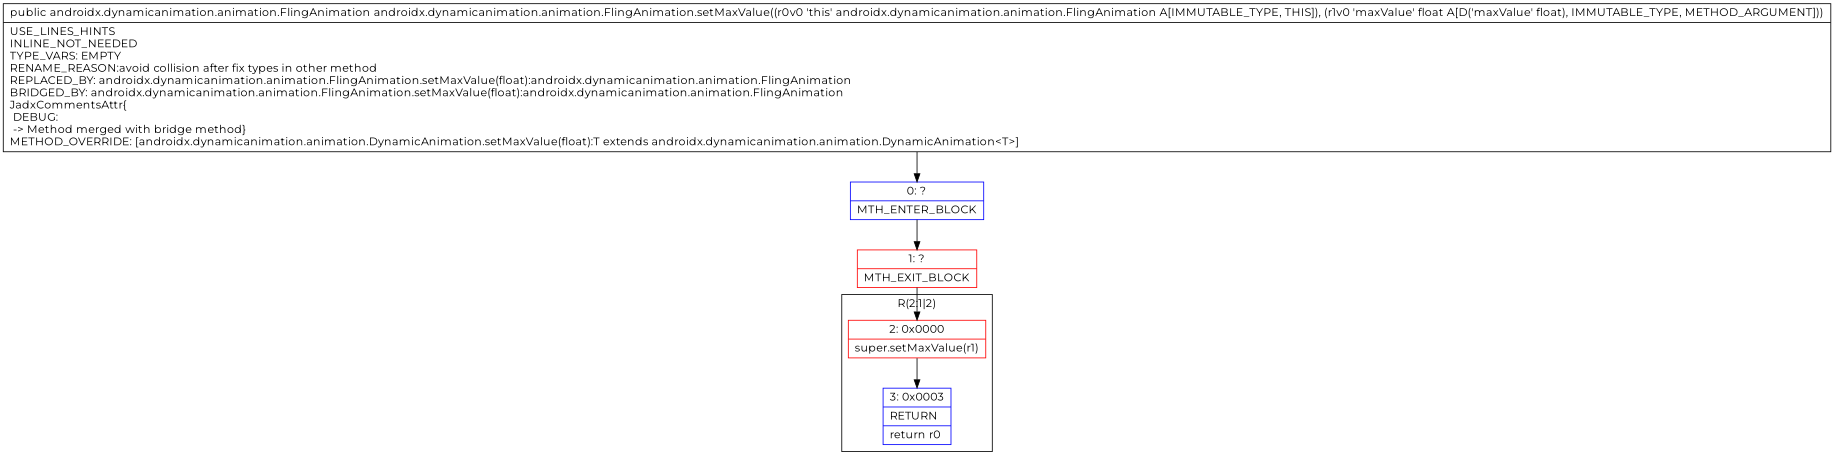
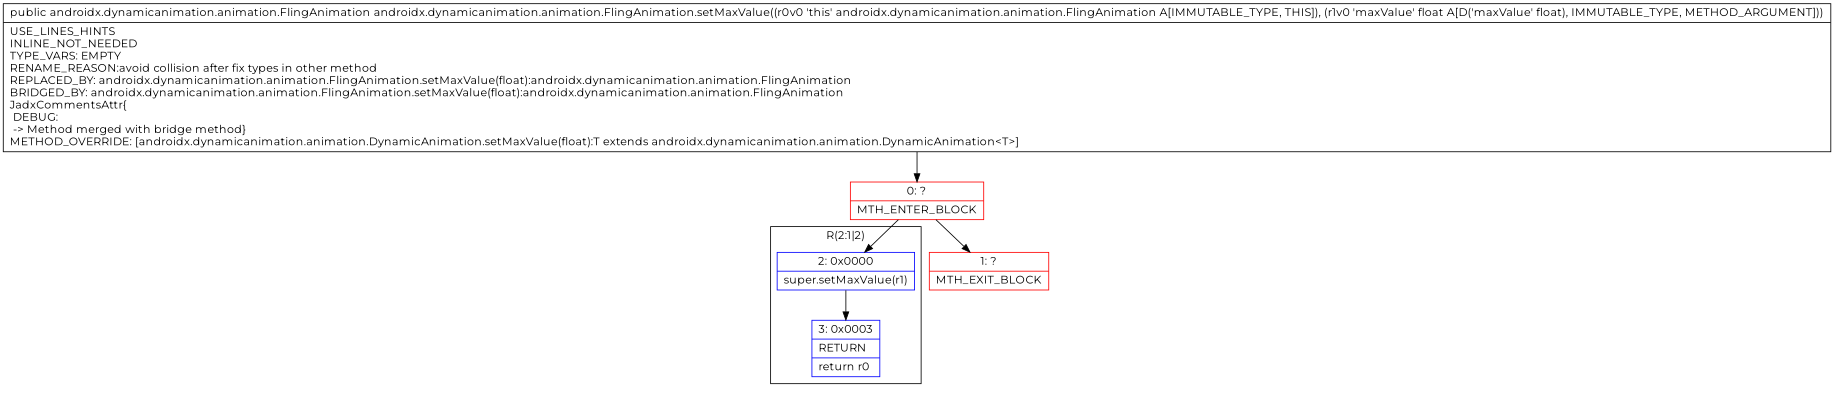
node "0: ?": color blue -> red
edge "1: ?" -> "2: 0x0000": now "0: ?" -> "2: 0x0000"
node "2: 0x0000": color red -> blue
